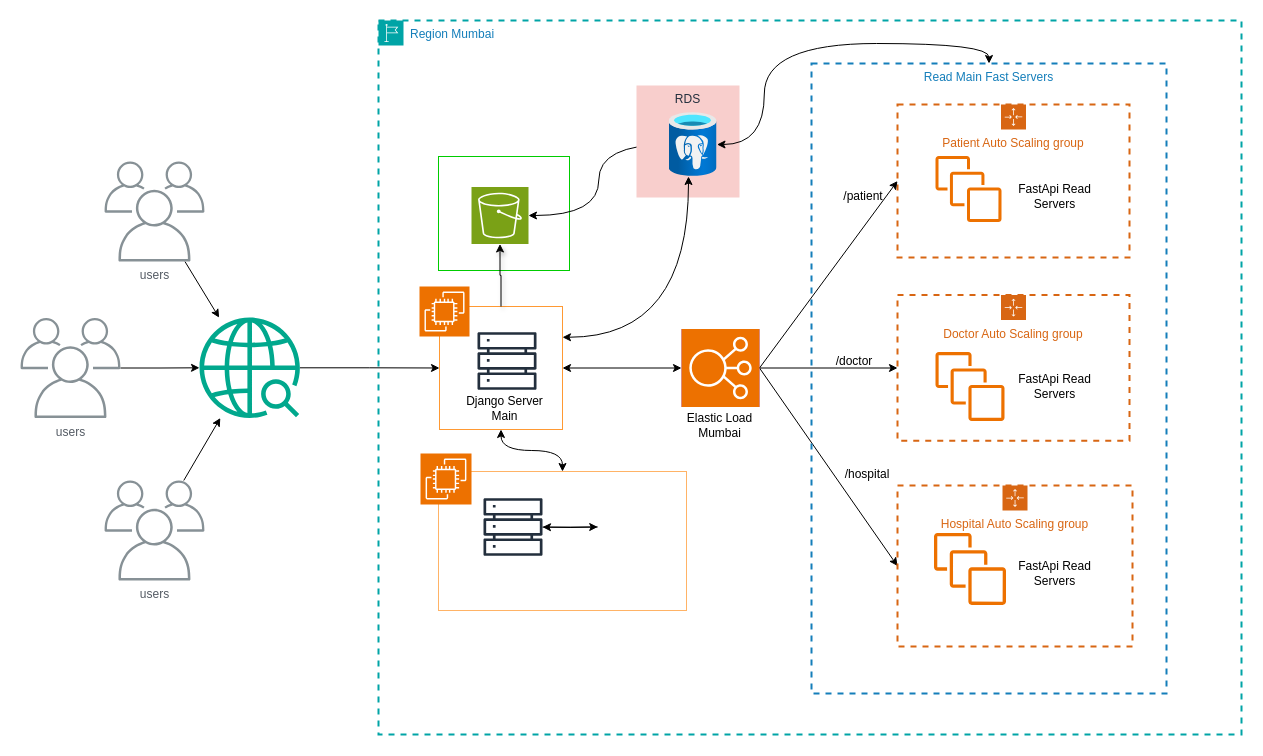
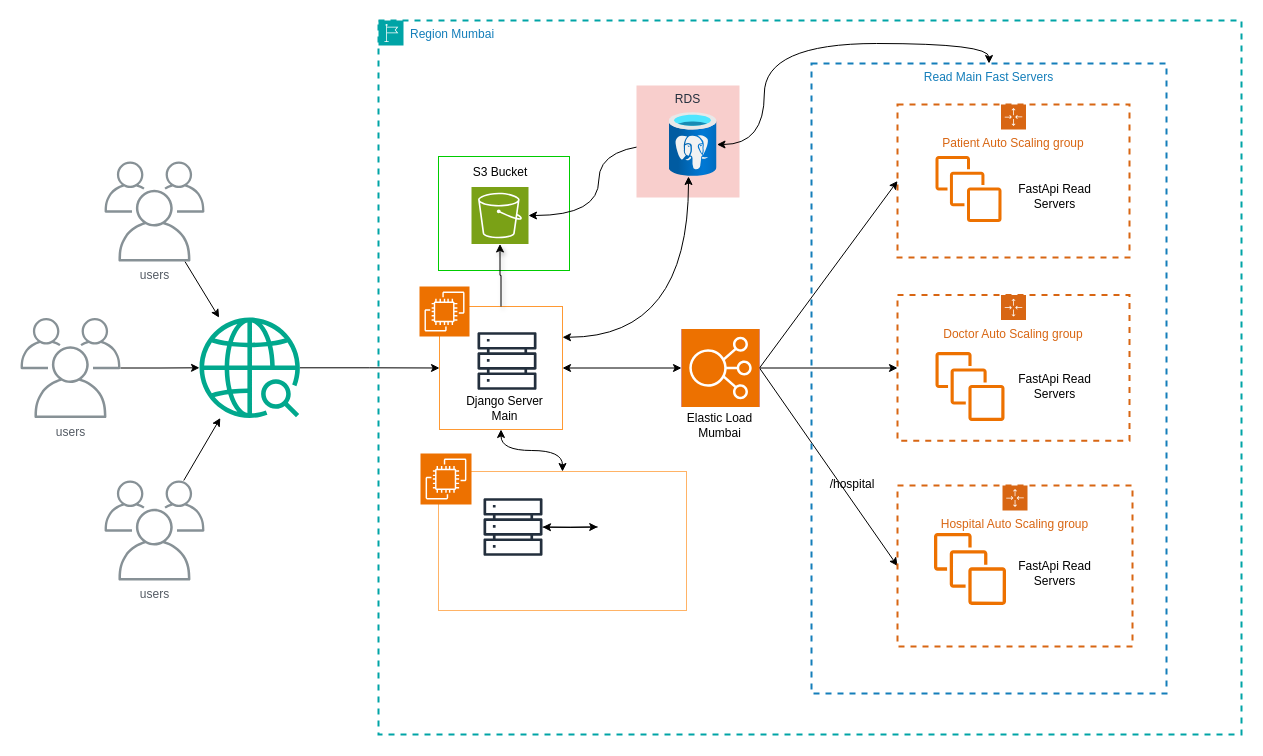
node "S3 Bucket": added
node "/patient": removed
node "/doctor": removed
node "/hospital": moved (868, 475) -> (853, 485)
